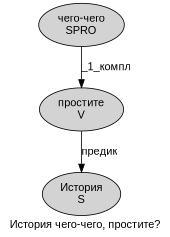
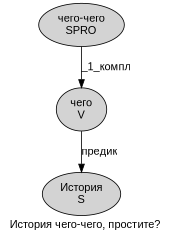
node "простите V": label "простите V" -> "чего V"
